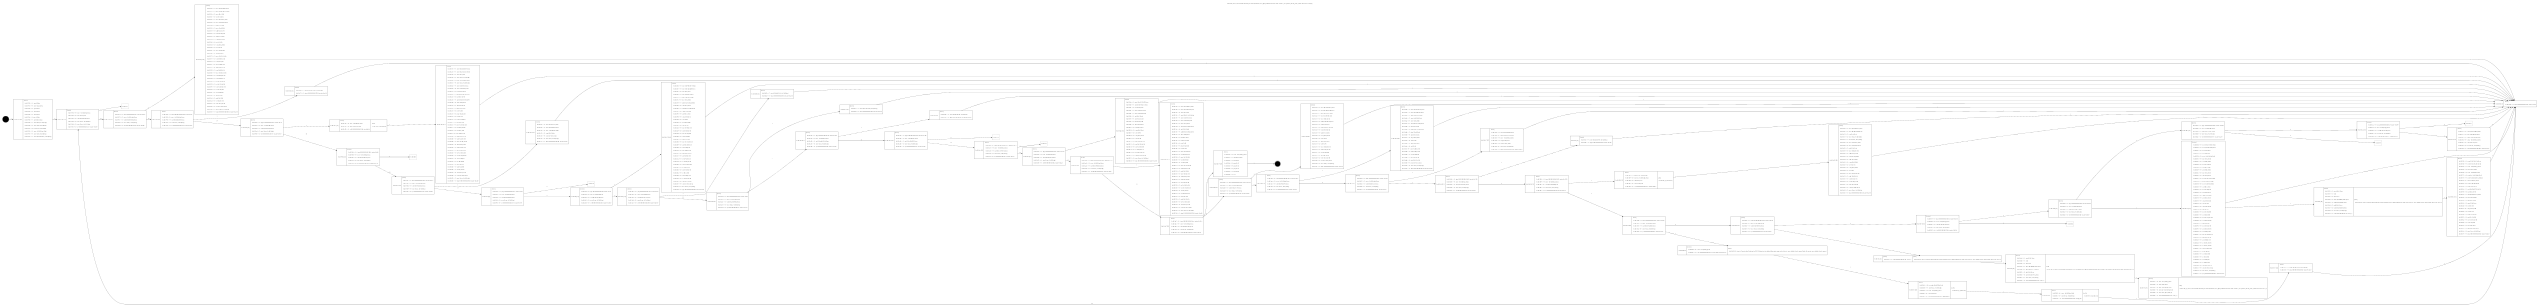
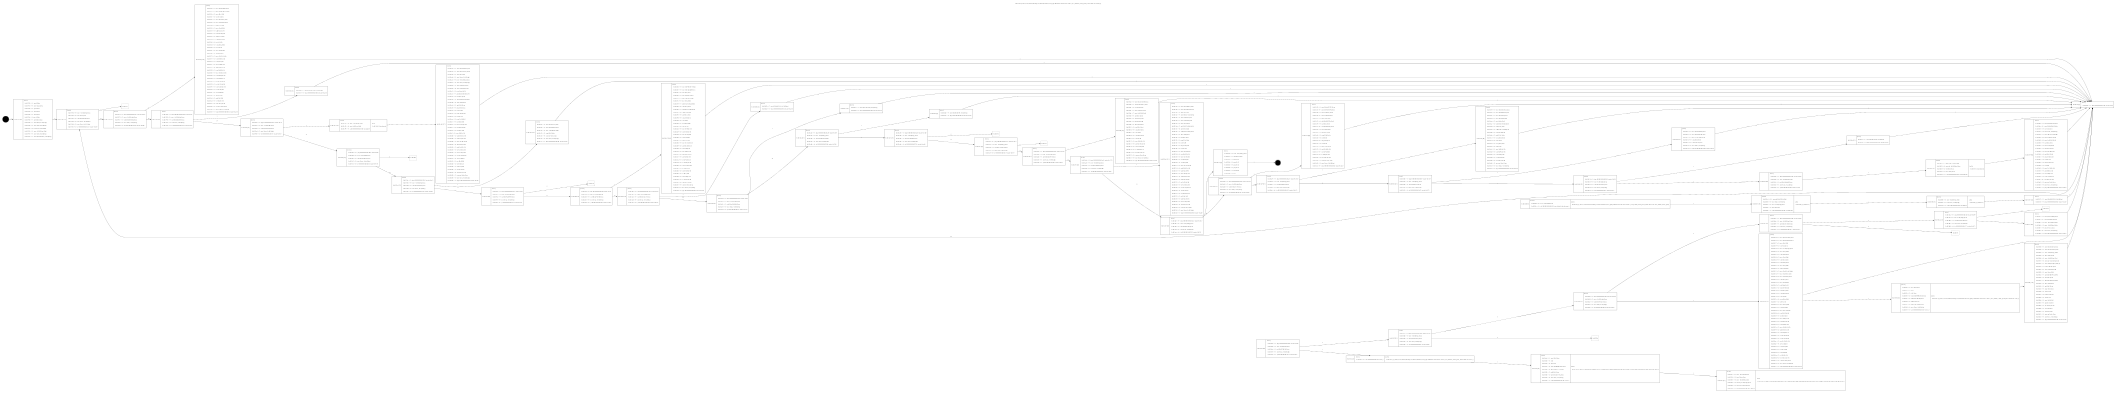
node "0x401b4d [25]": removed
